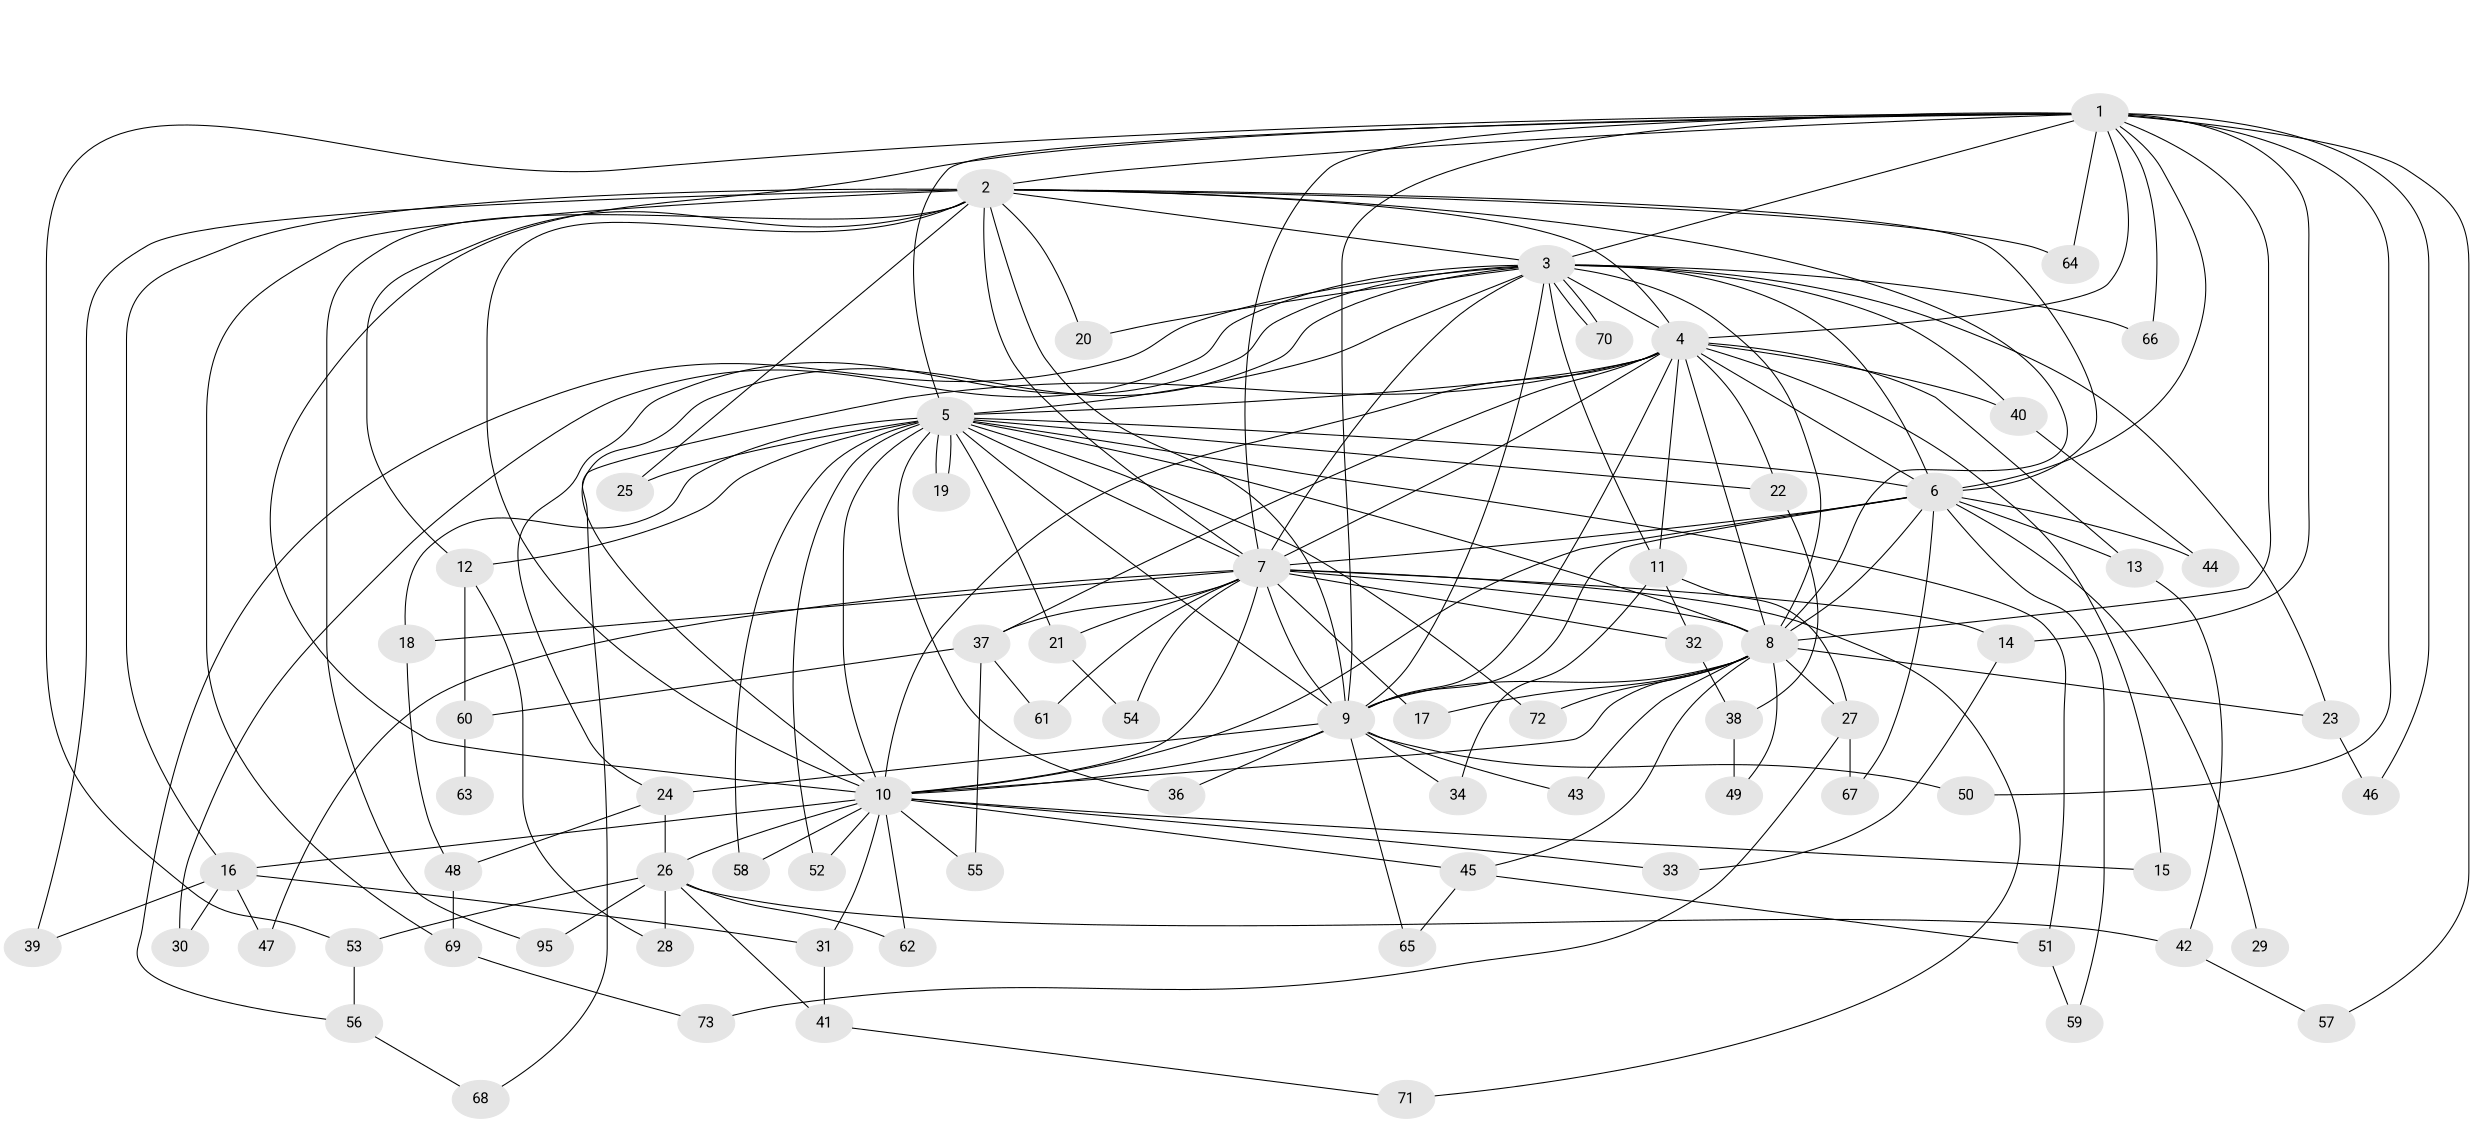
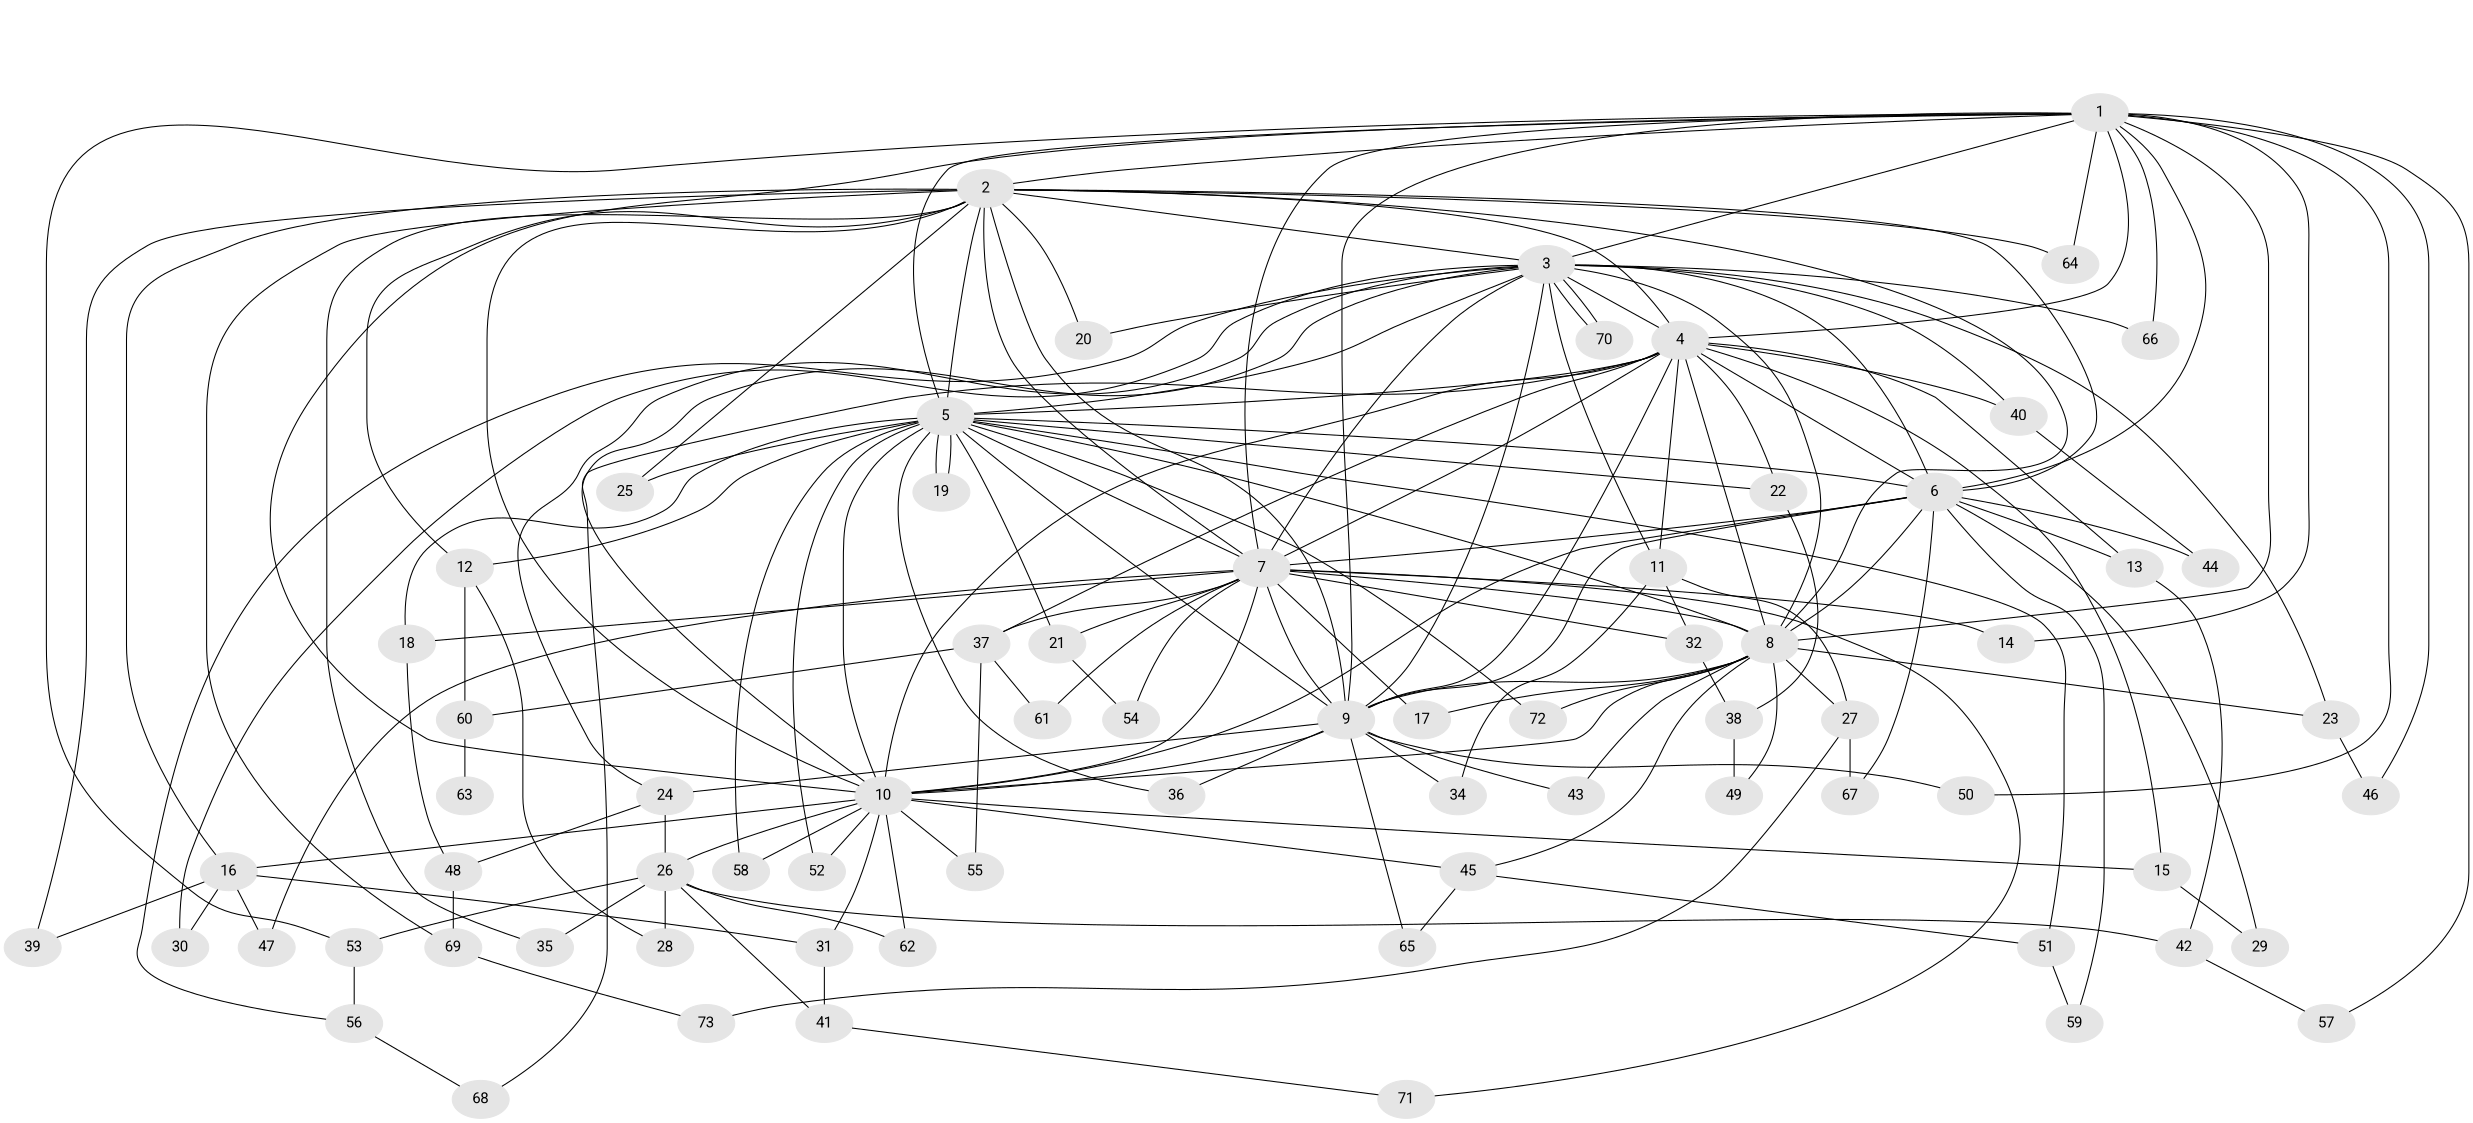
edge "2" -- "5": added
node "33": removed
edge "15" -- "29": added
node "95": label "95" -> "35"
